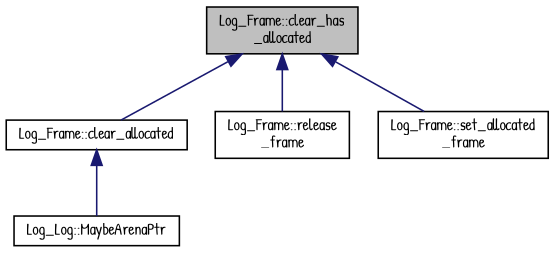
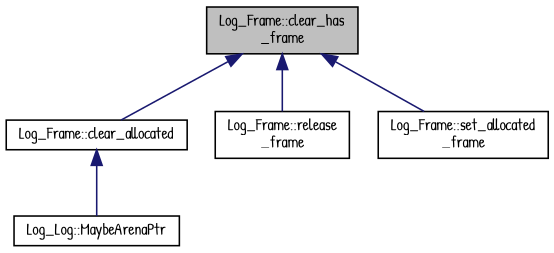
node "Log_Frame::clear_has _allocated": label "Log_Frame::clear_has _allocated" -> "Log_Frame::clear_has _frame"
